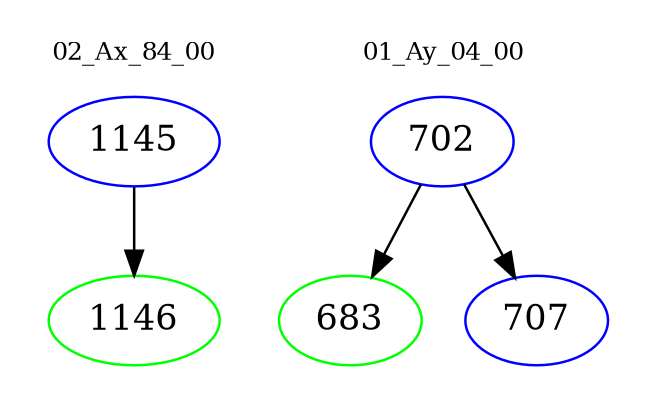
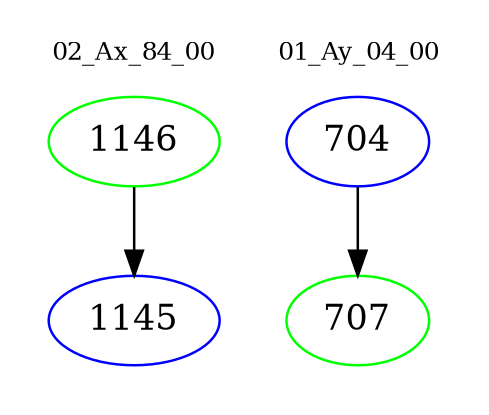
node "702": label "702" -> "704"
edge "1145" -> "1146": reversed
node "683": removed
node "707": color blue -> green
